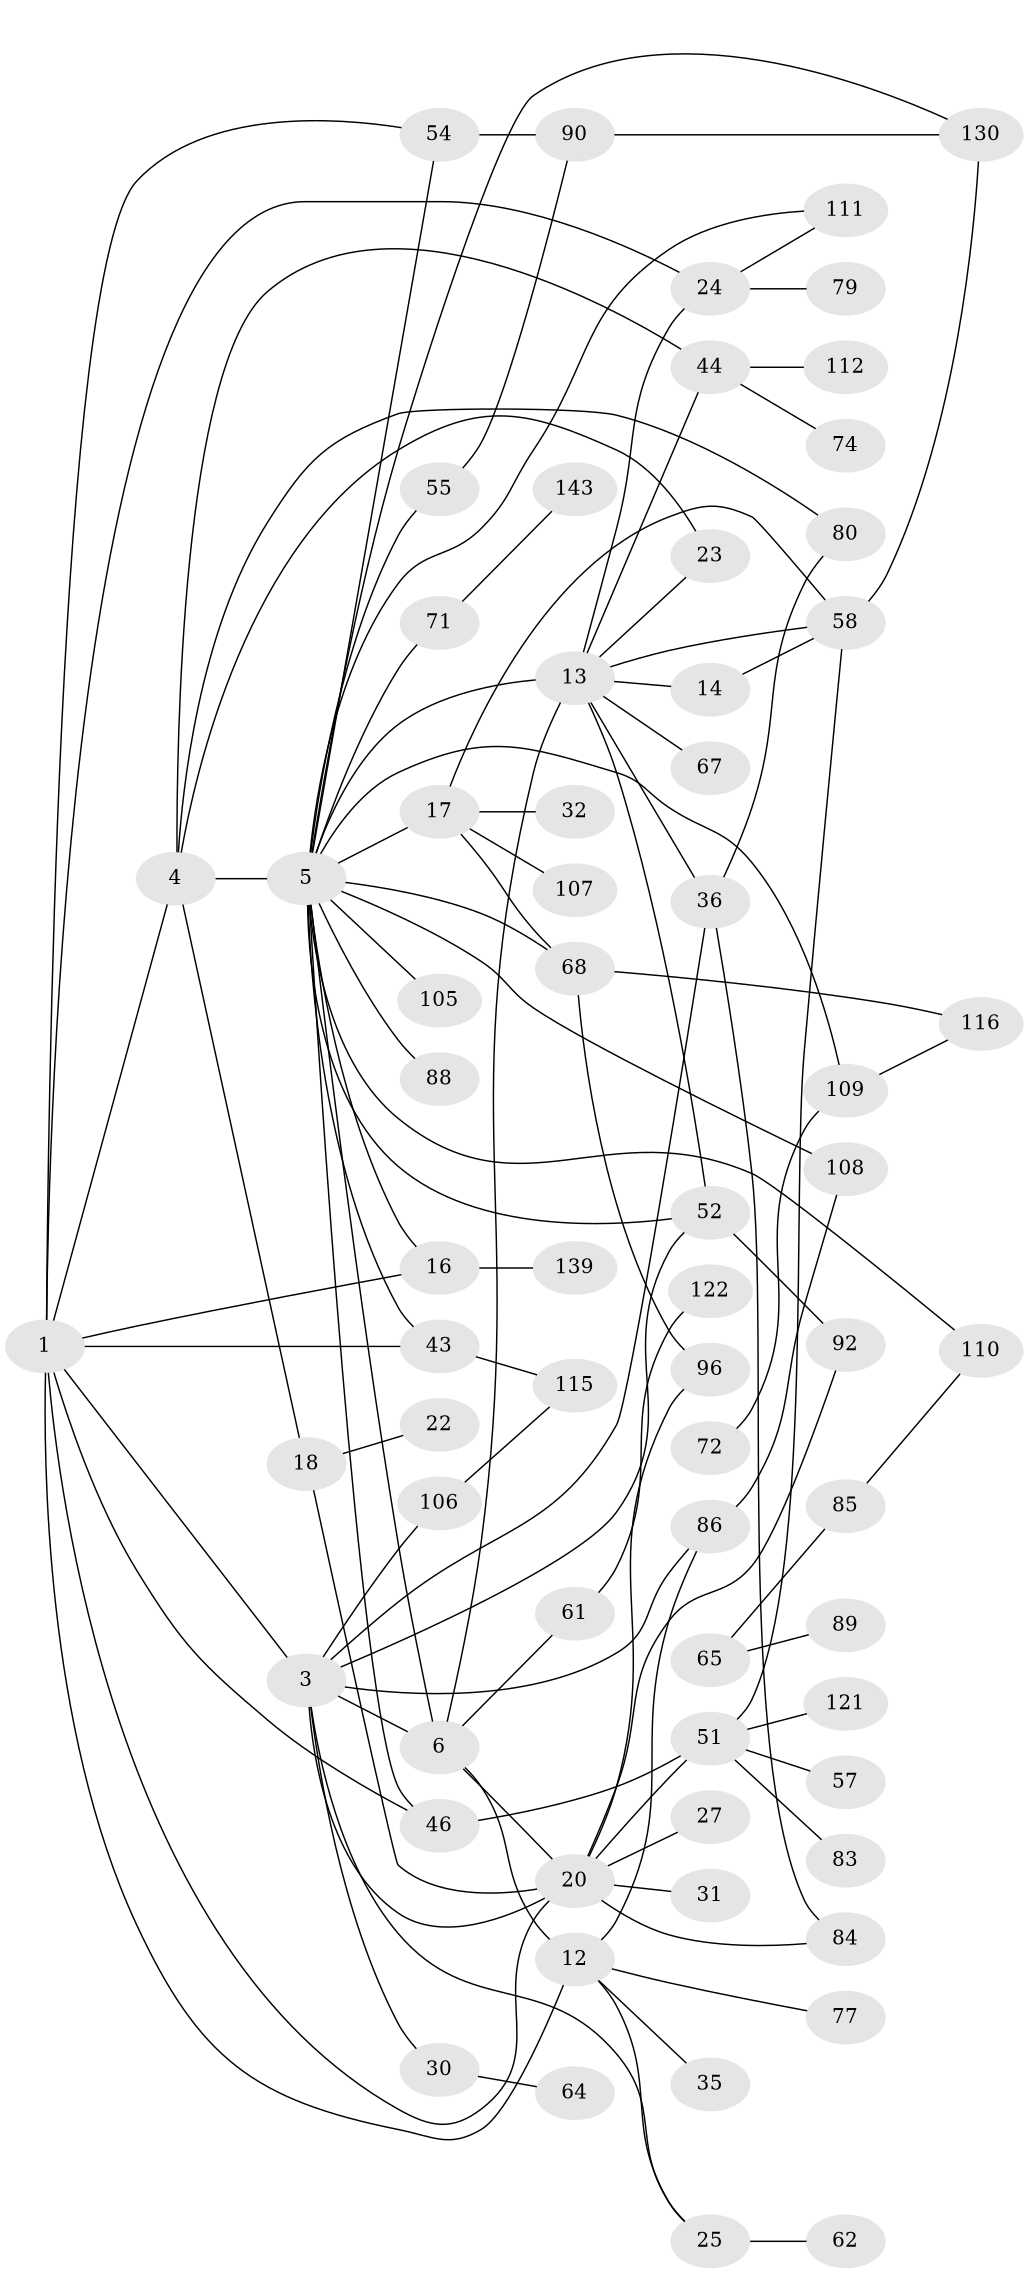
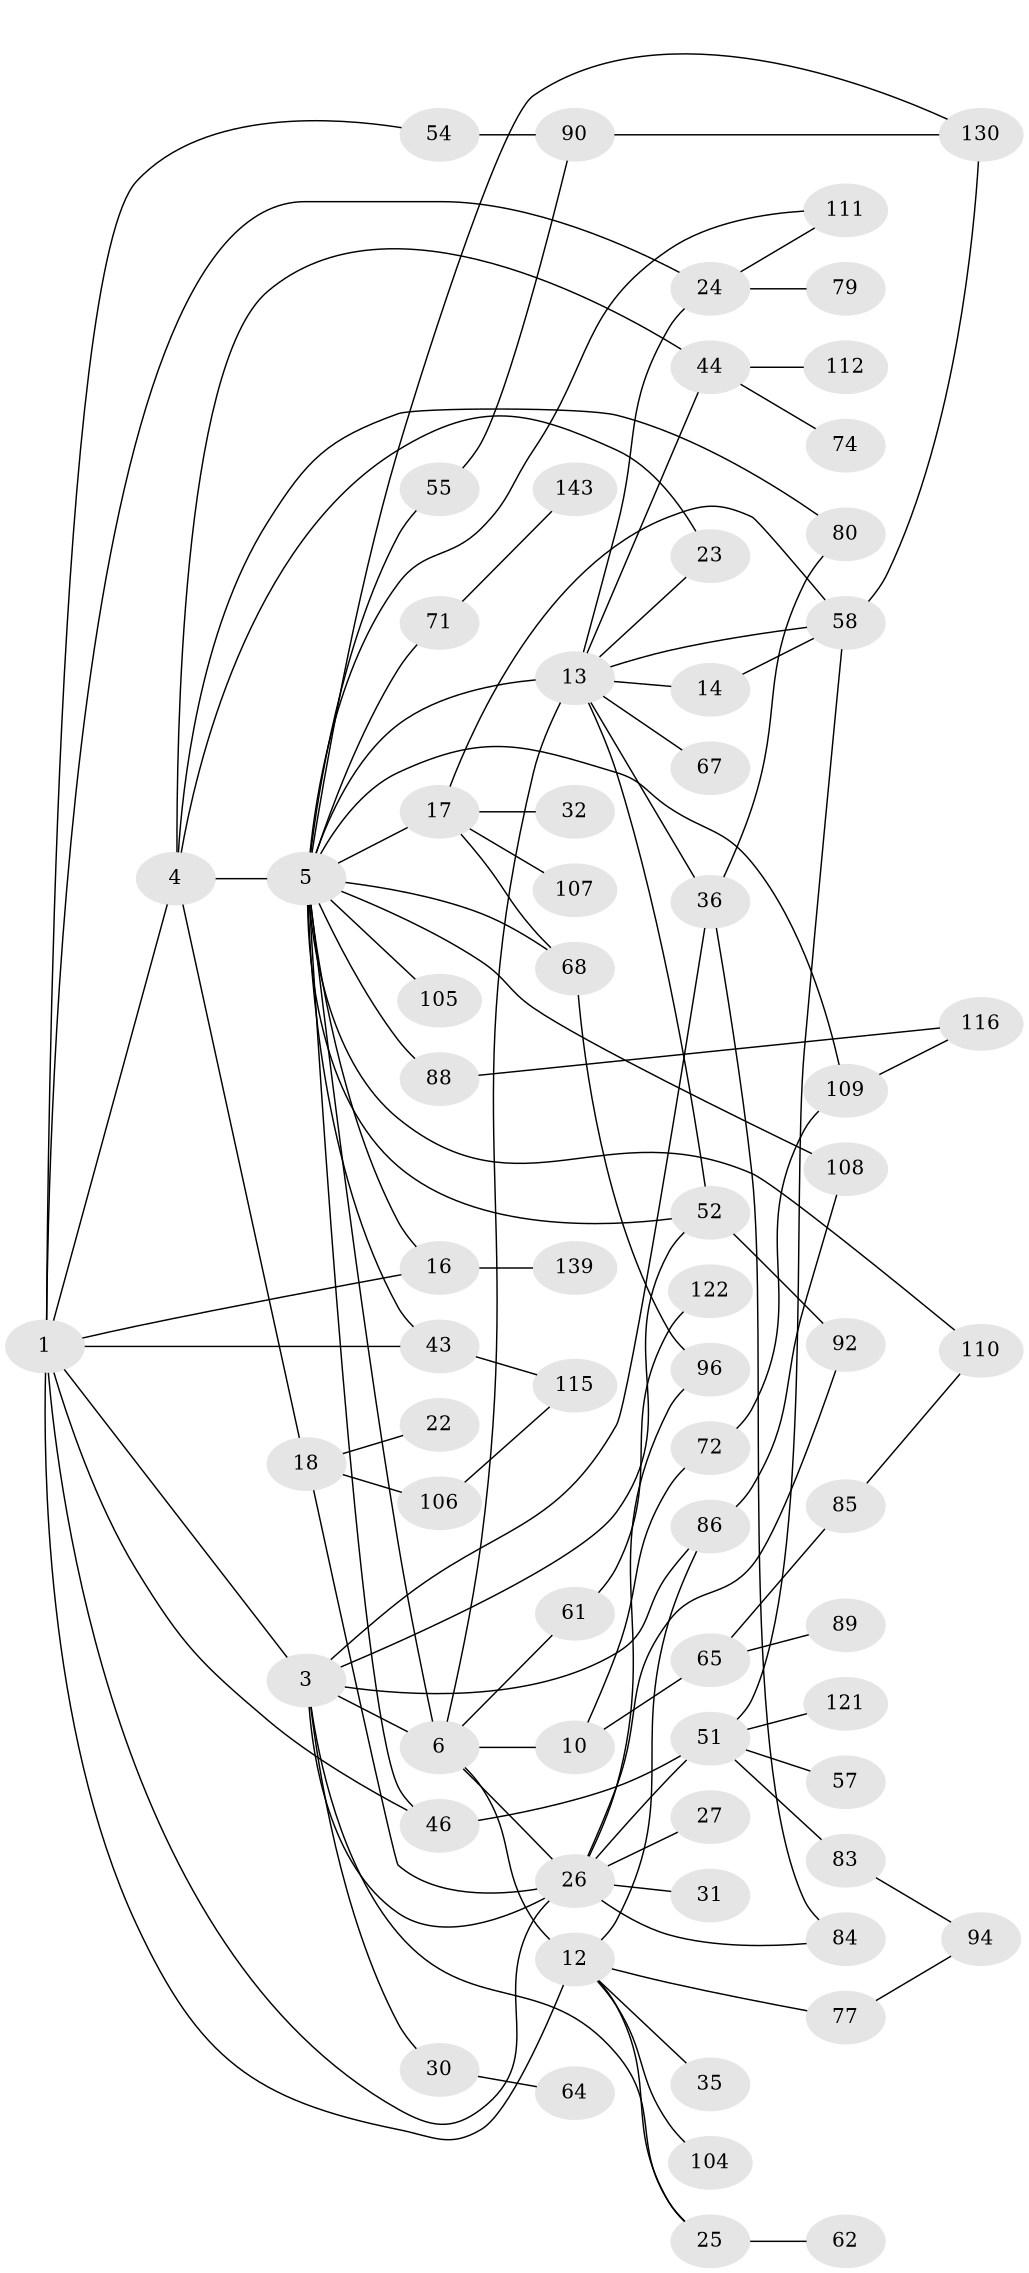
edge "54" -- "5": removed
edge "68" -- "116": now "88" -- "116"
edge "106" -- "3": now "106" -- "18"
node "10": added
node "20": label "20" -> "26"
node "94": added
node "104": added
